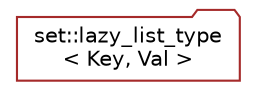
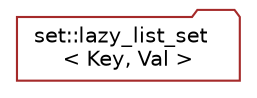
node "set::lazy_list_type < Key, Val >": label "set::lazy_list_type < Key, Val >" -> "set::lazy_list_set < Key, Val >"
